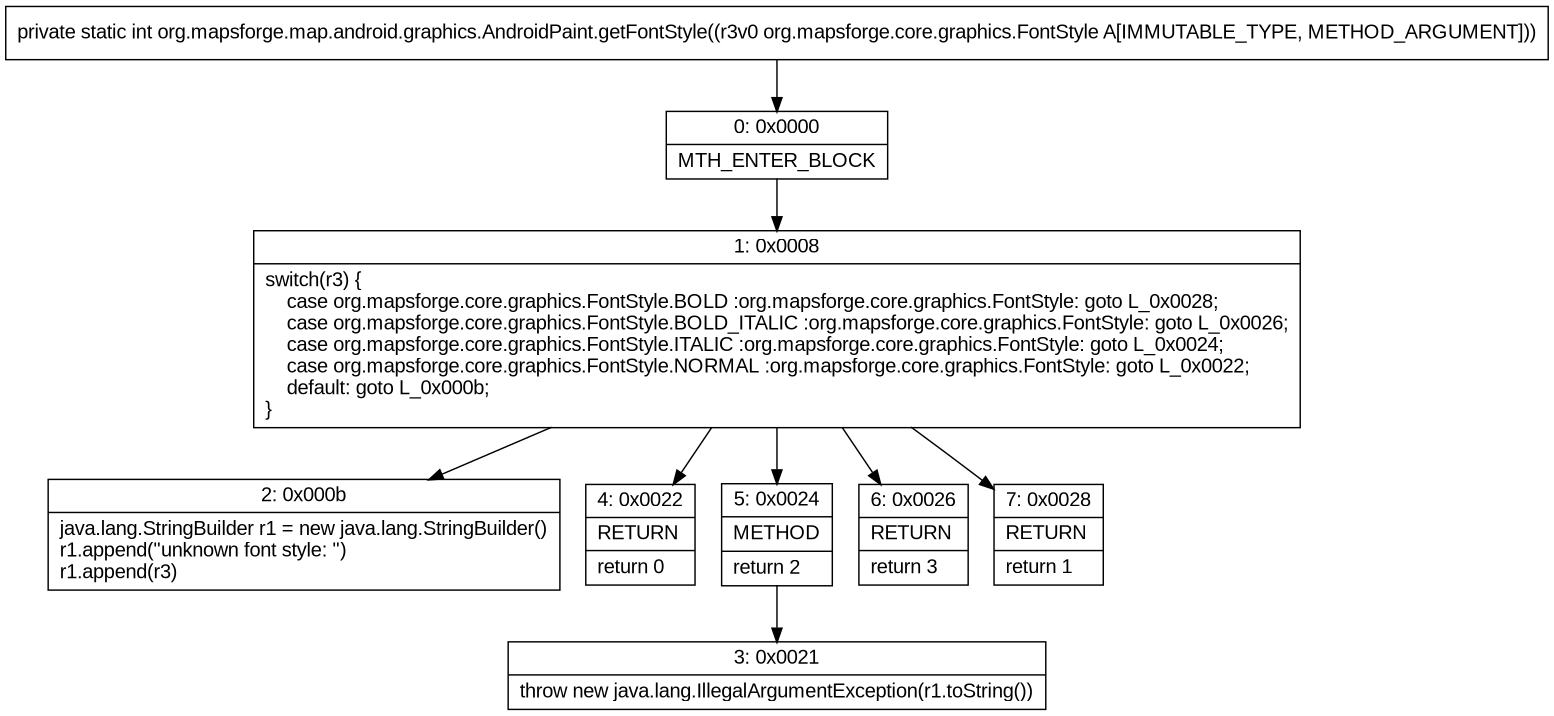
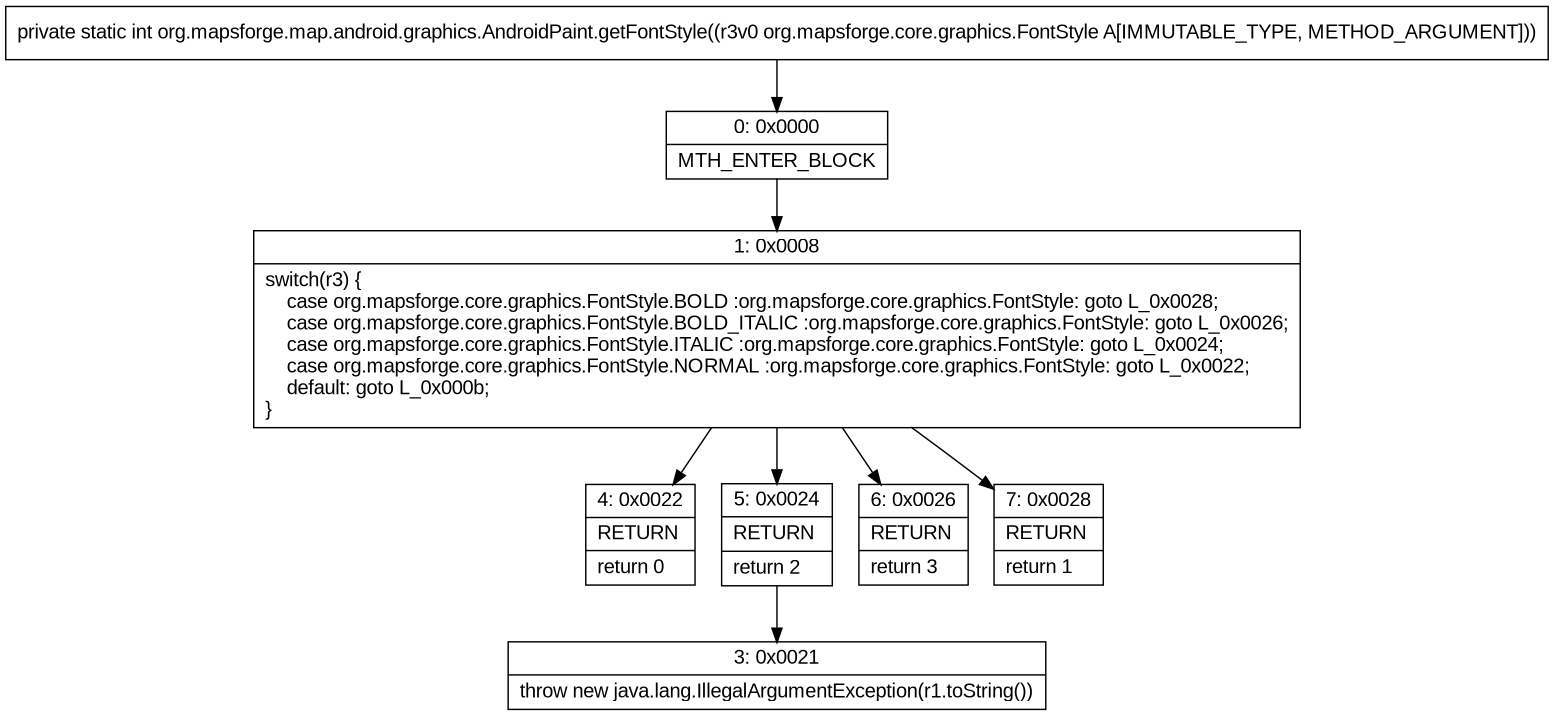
node "5: 0x0024": text "METHOD" -> "RETURN"
node "2: 0x000b": removed
